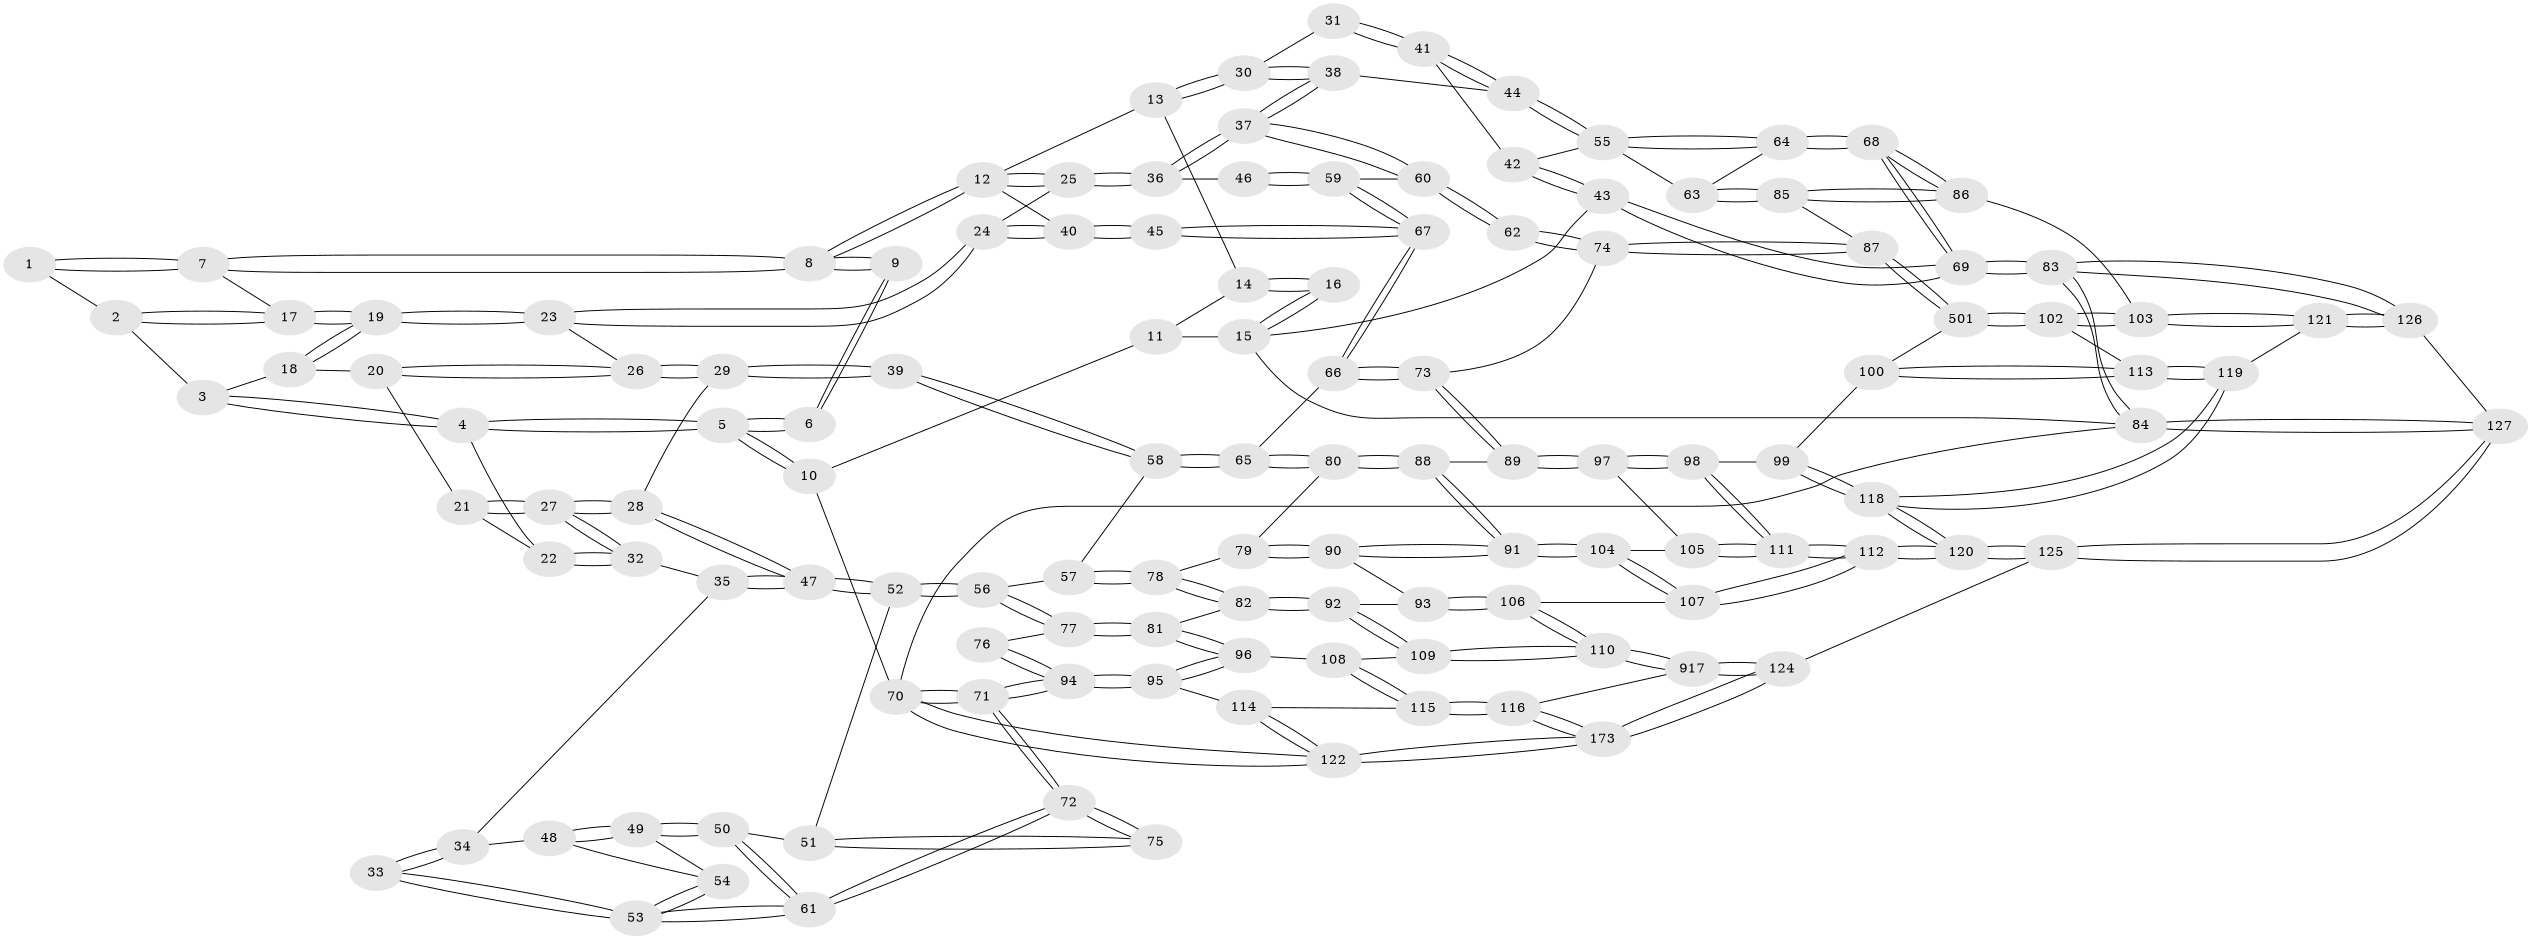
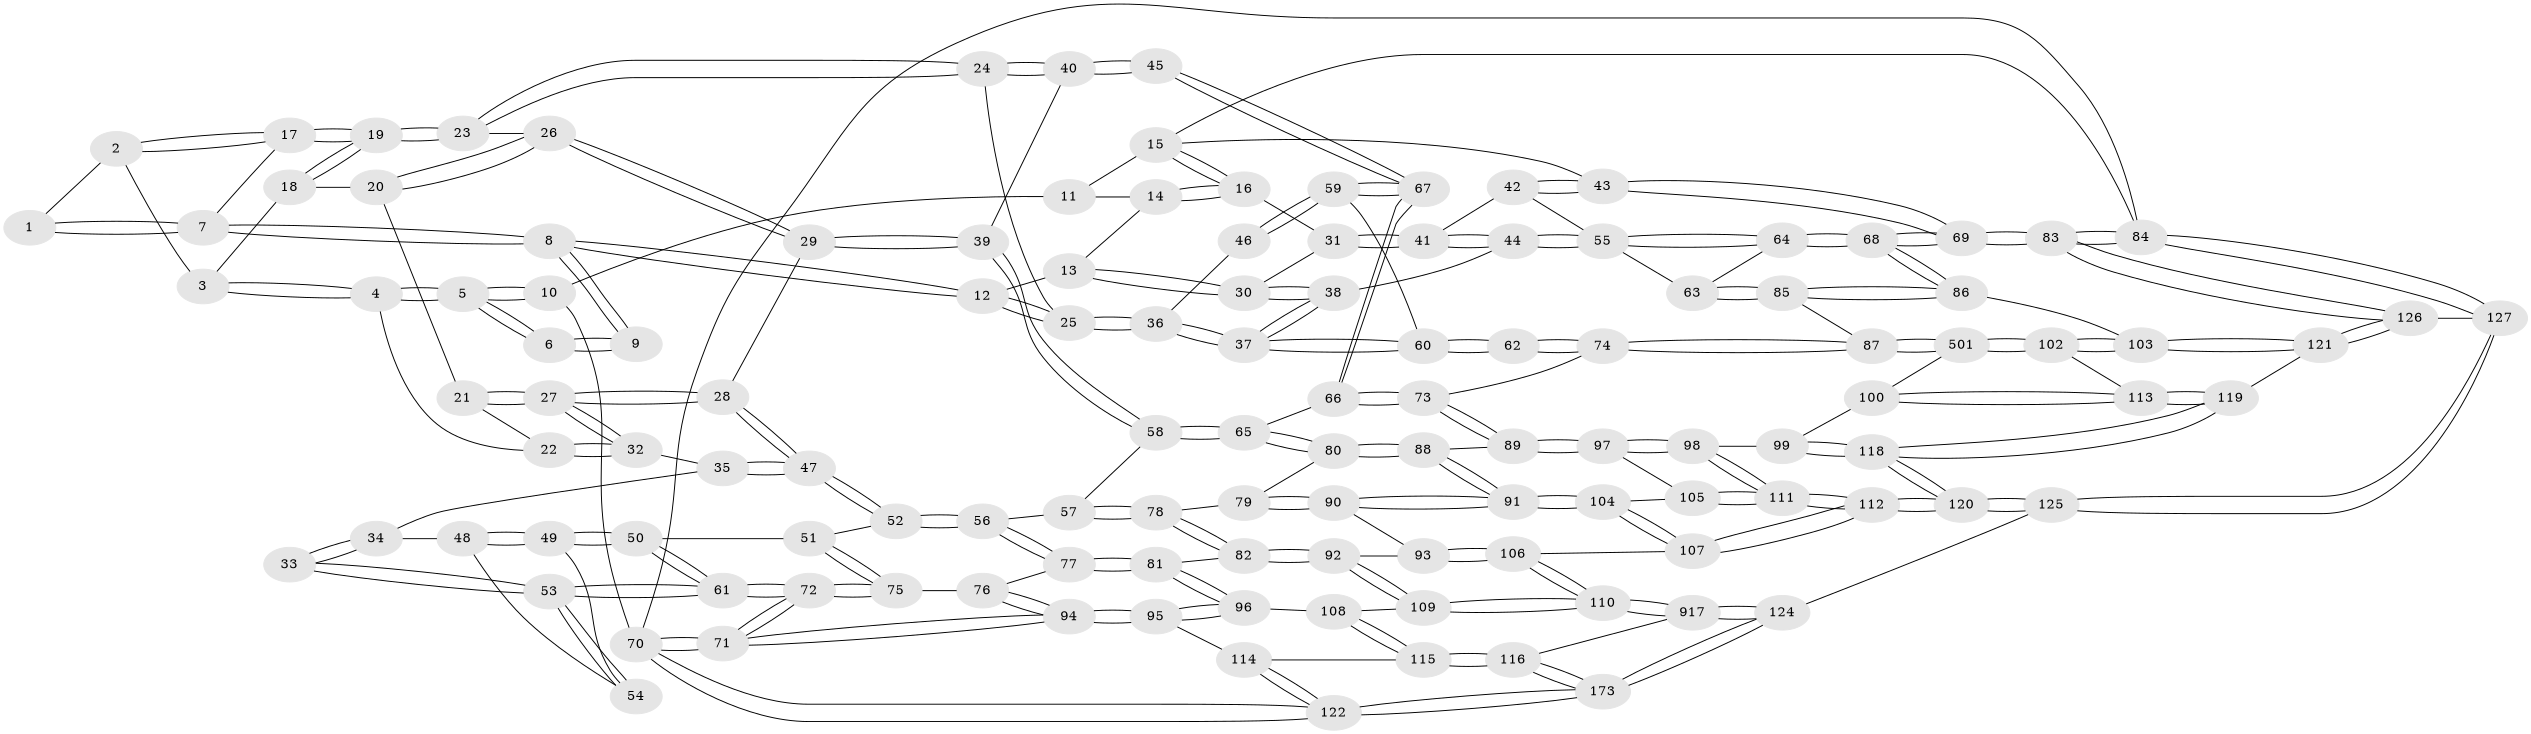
edge "12" -- "40": now "39" -- "40"
edge "16" -- "31": added
edge "75" -- "76": added
